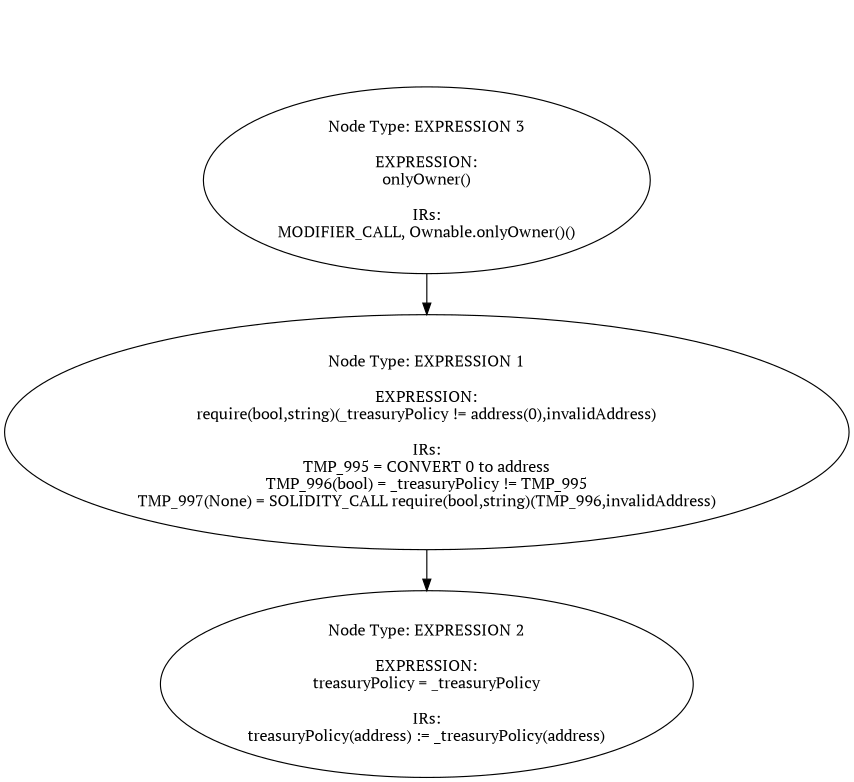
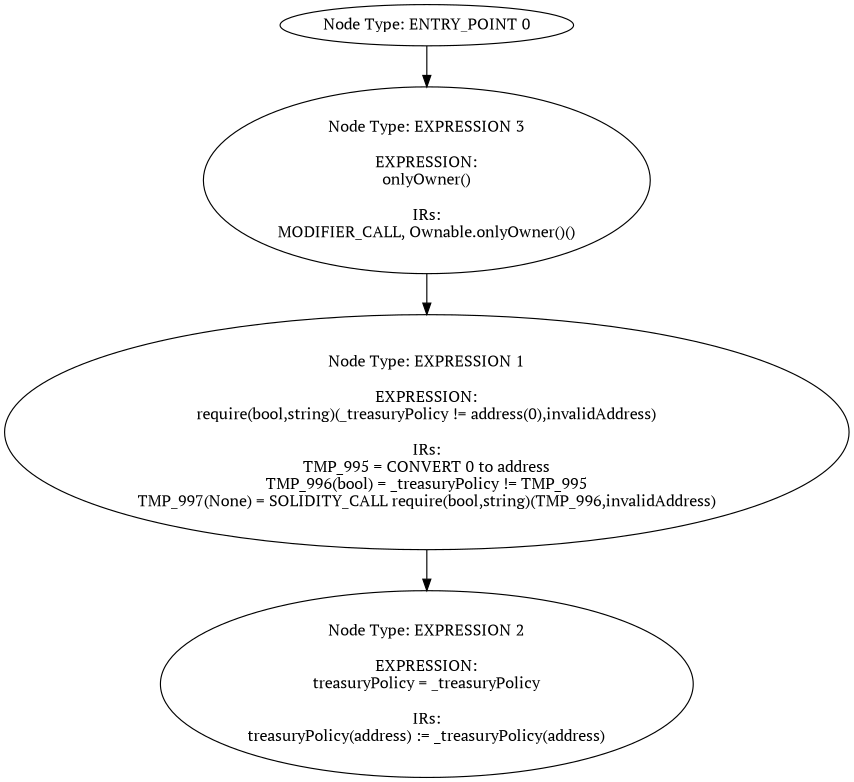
node "Node Type: ENTRY_POINT 0": added
